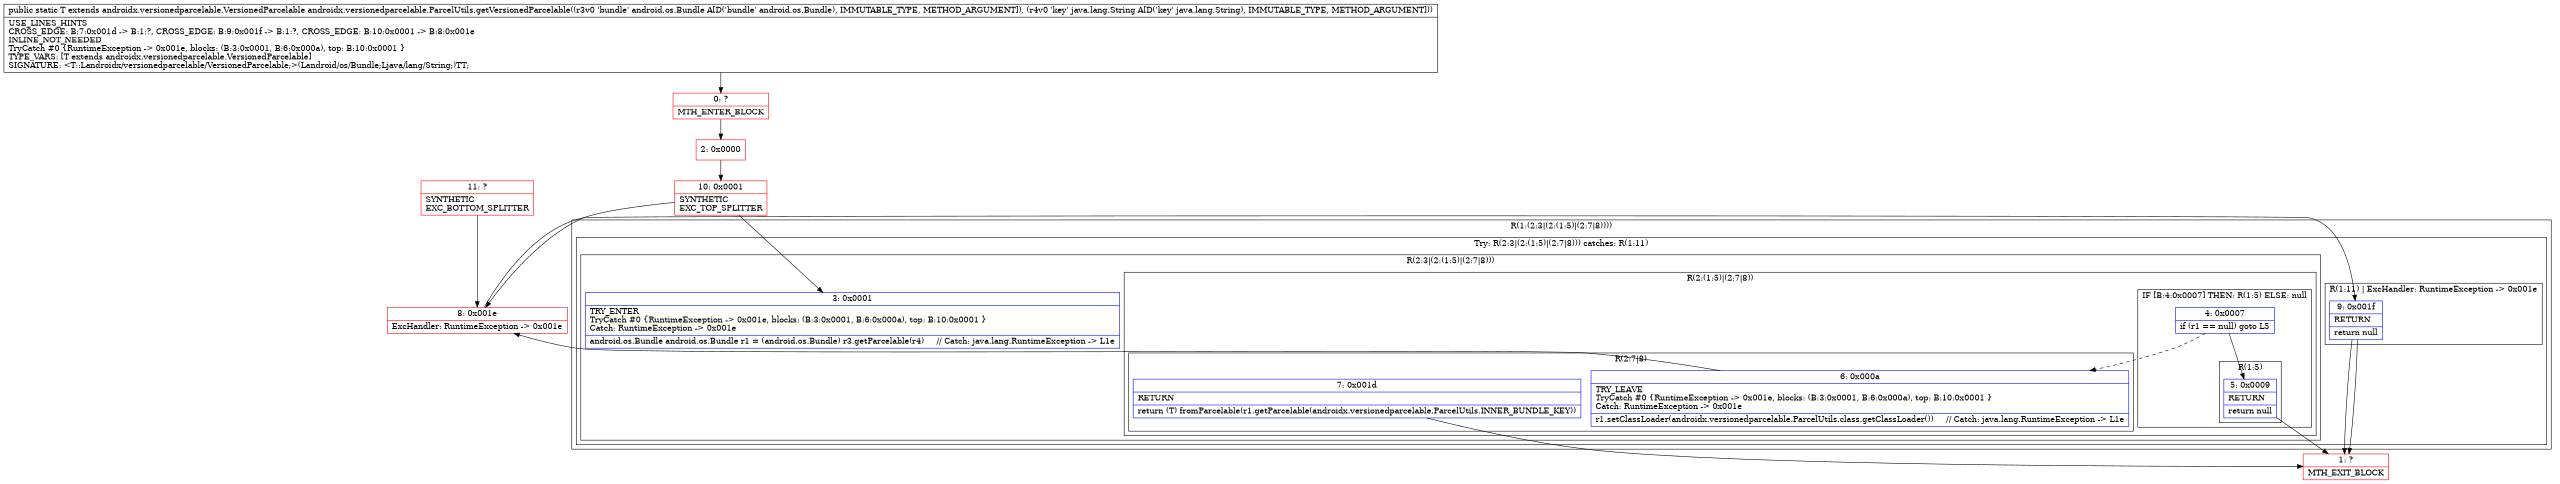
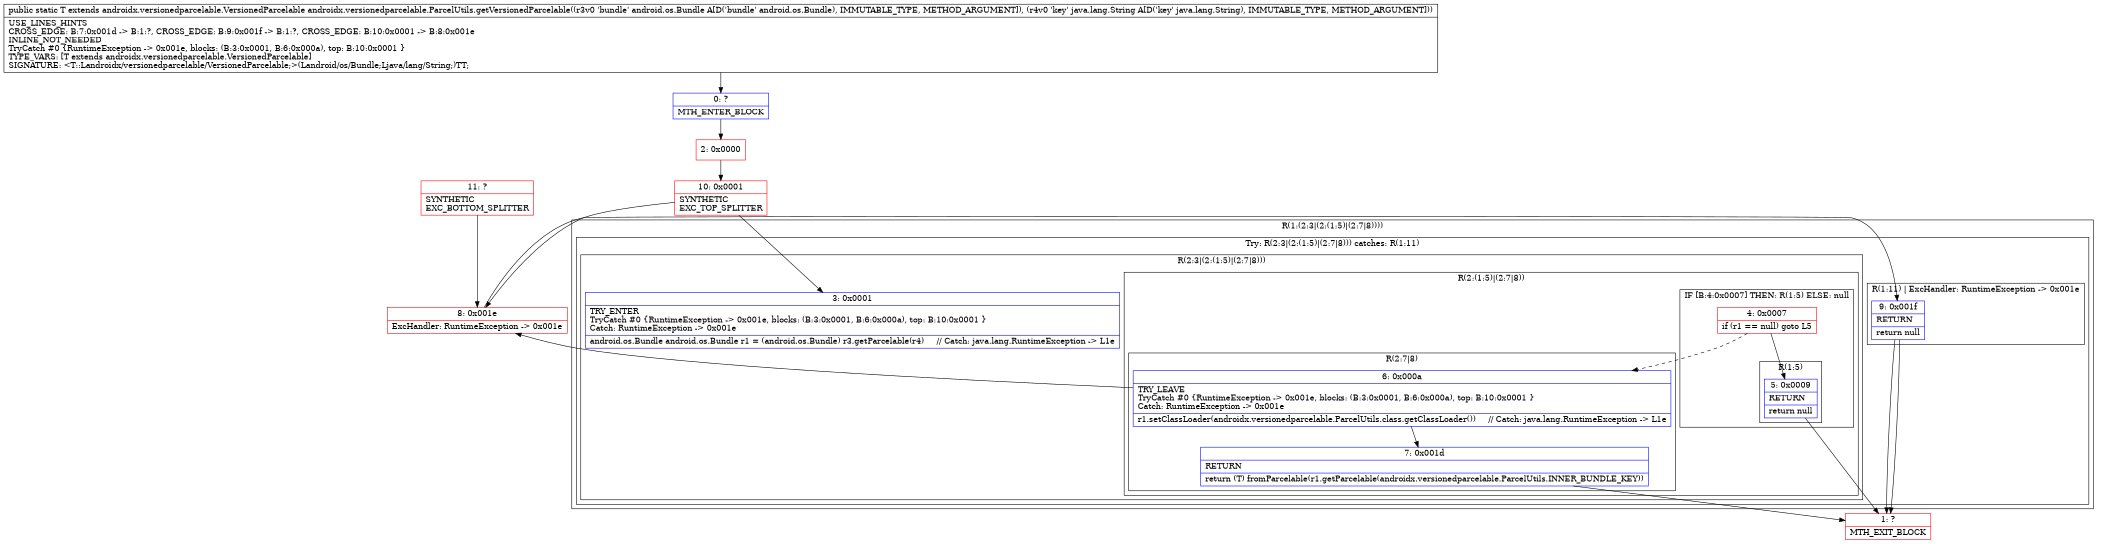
node "0: ?": color red -> blue
node "4: 0x0007": color blue -> red
edge "6: 0x000a" -> "7: 0x001d": added
